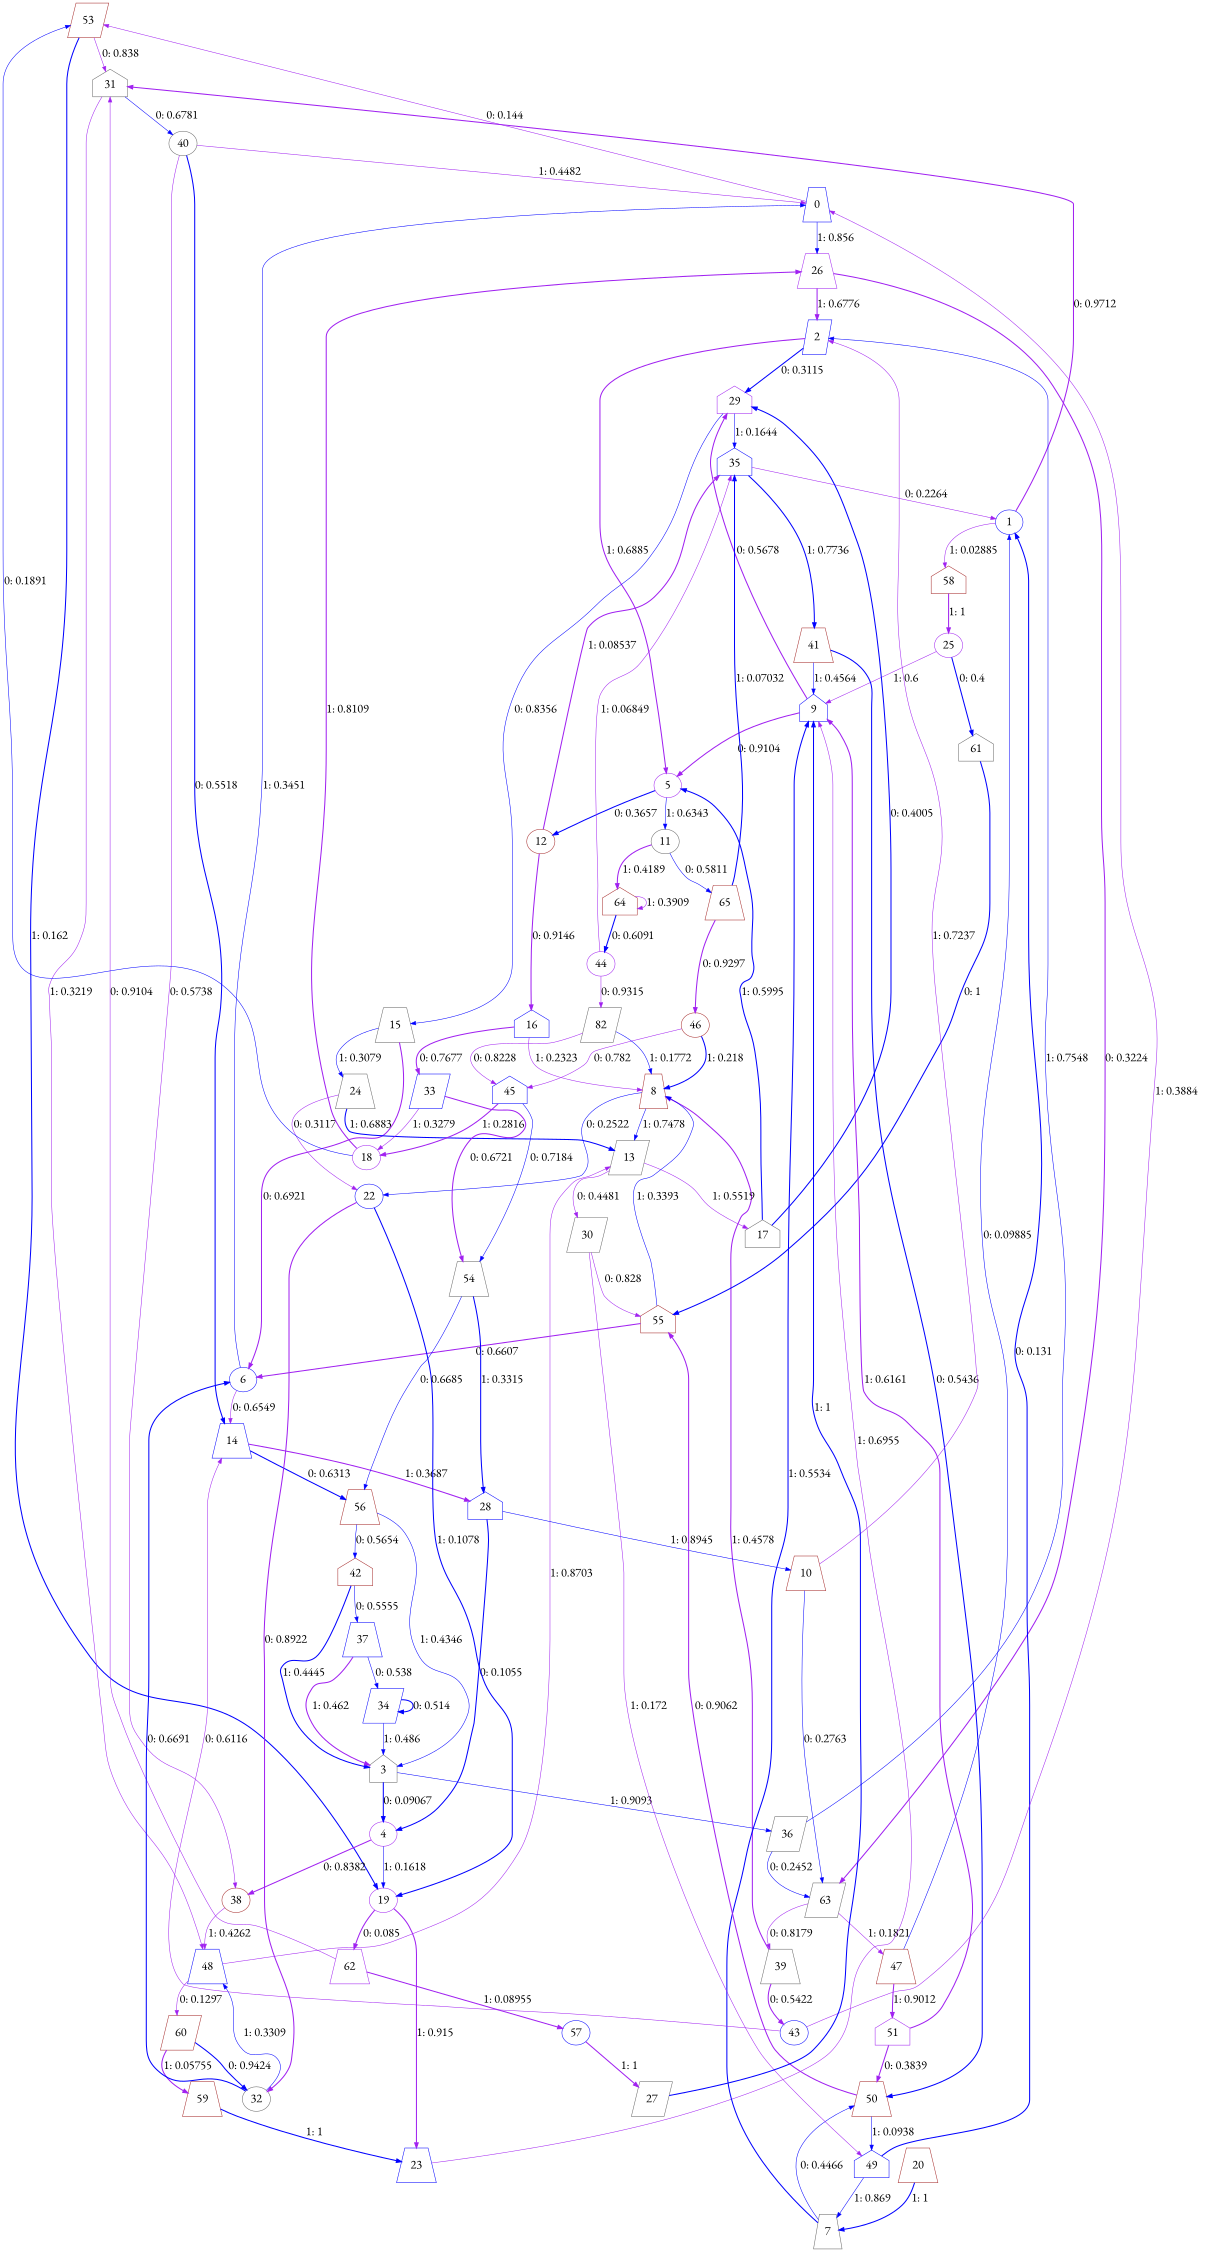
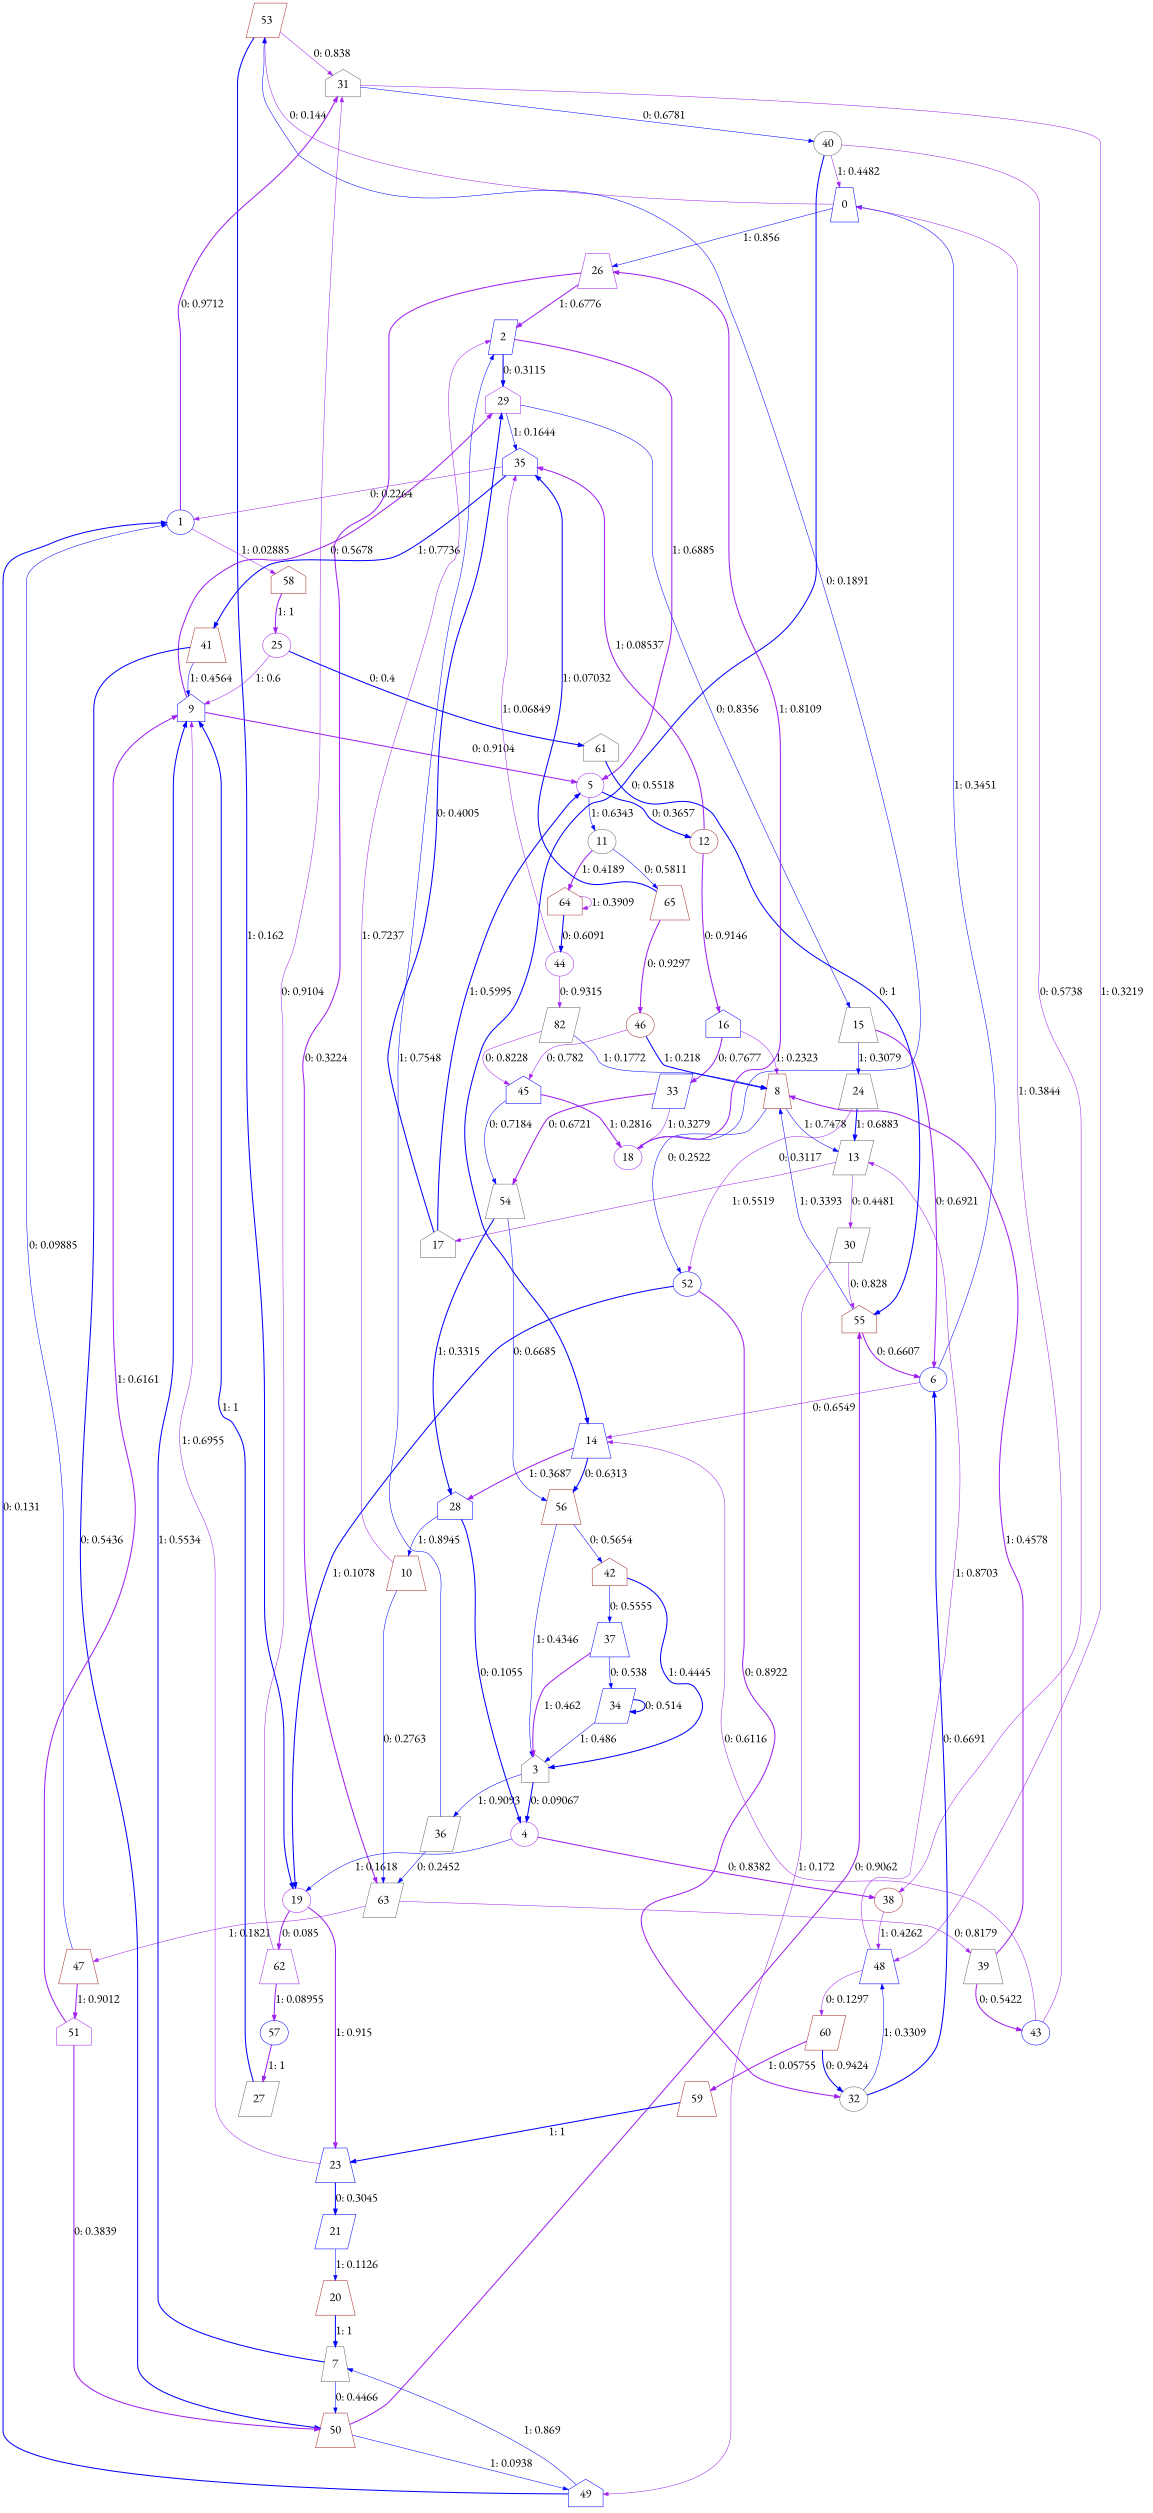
edge "43" -> "0": label "1: 0.3884   " -> "1: 0.3844   "
node "22": label "22" -> "52"
node "21": added
